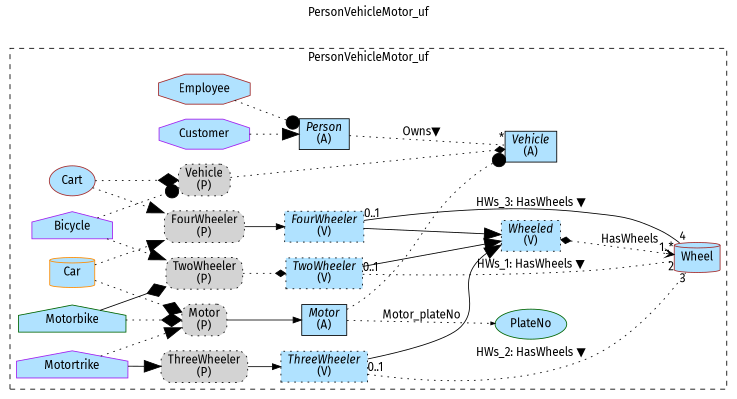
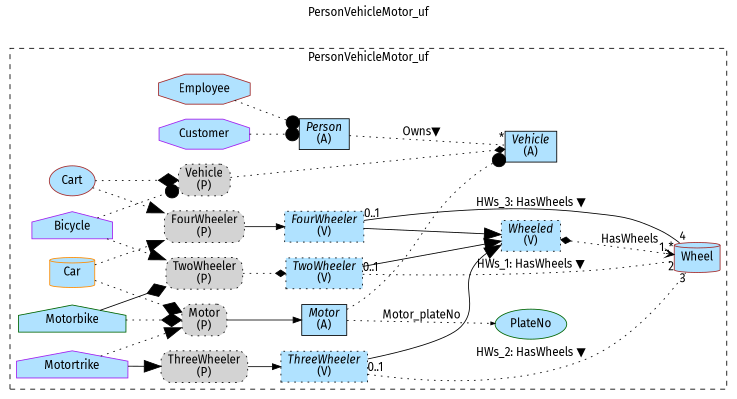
edge "Customer" -> "Person": arrowhead normal -> dot
